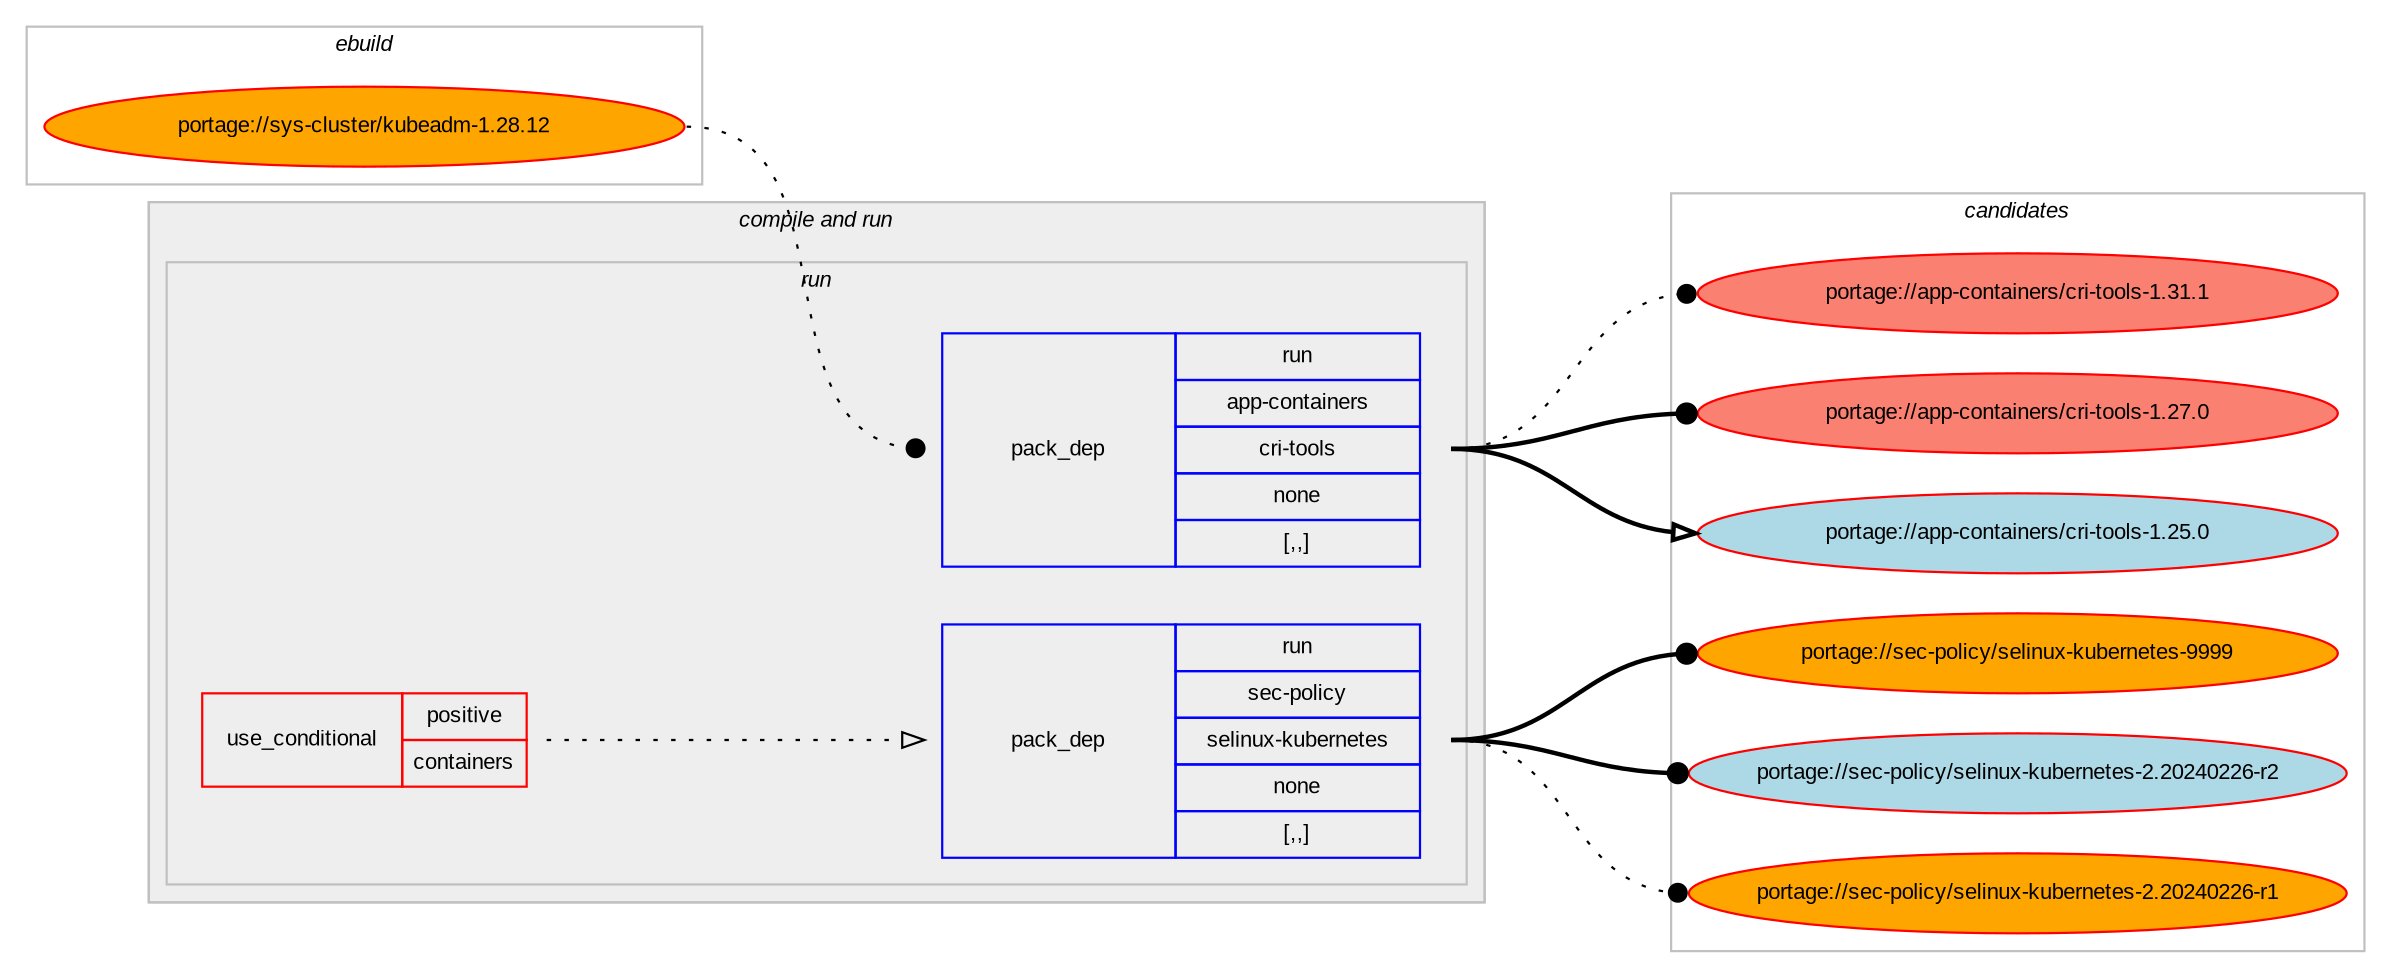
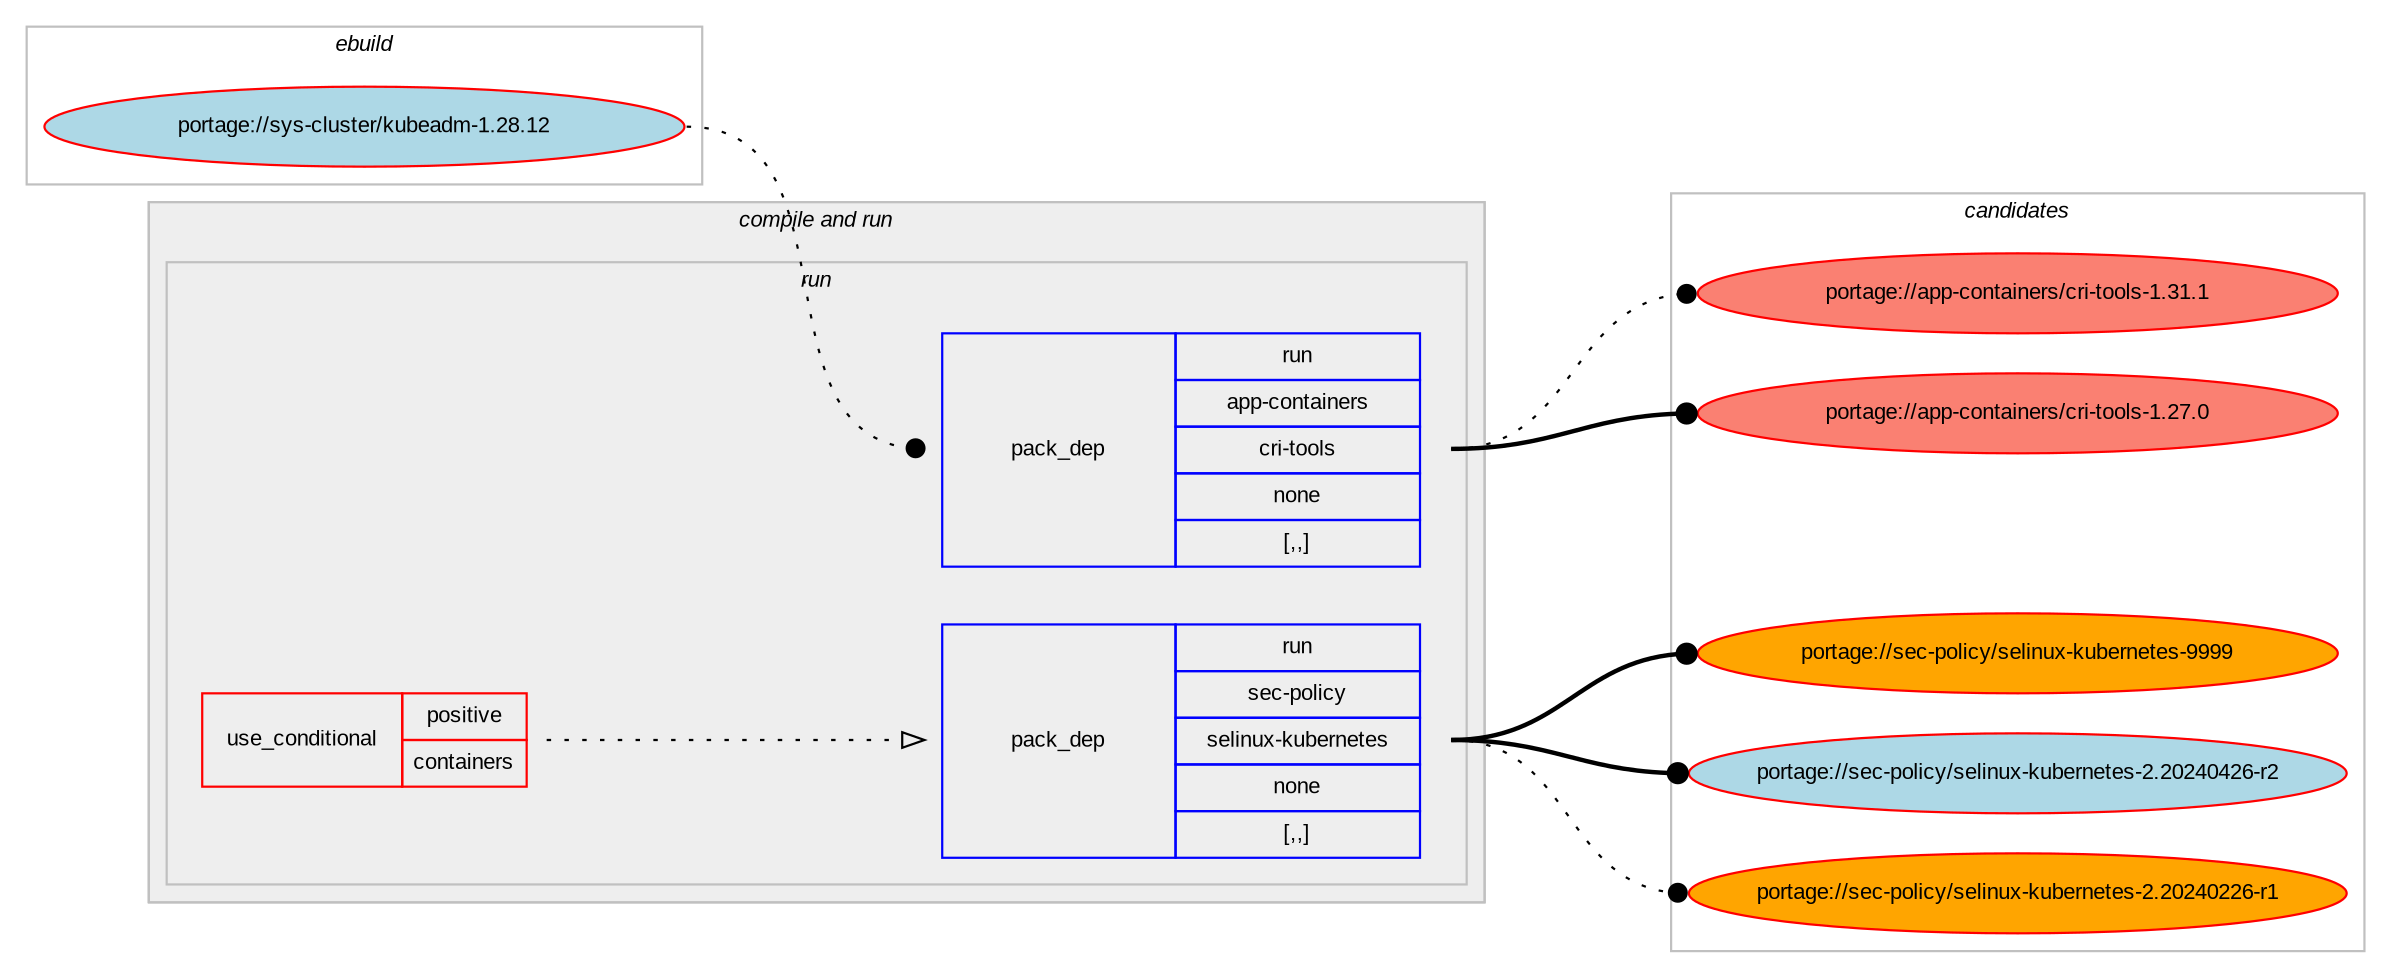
node "portage://sys-cluster/kubeadm-1.28.12": fillcolor orange -> lightblue
node "portage://app-containers/cri-tools-1.25.0": removed
node "portage://sec-policy/selinux-kubernetes-2.20240226-r2": label "portage://sec-policy/selinux-kubernetes-2.20240226-r2" -> "portage://sec-policy/selinux-kubernetes-2.20240426-r2"
